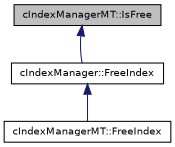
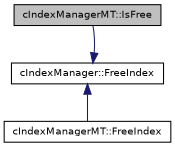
edge "cIndexManager::FreeIndex" -> "cIndexManagerMT::IsFree": reversed
